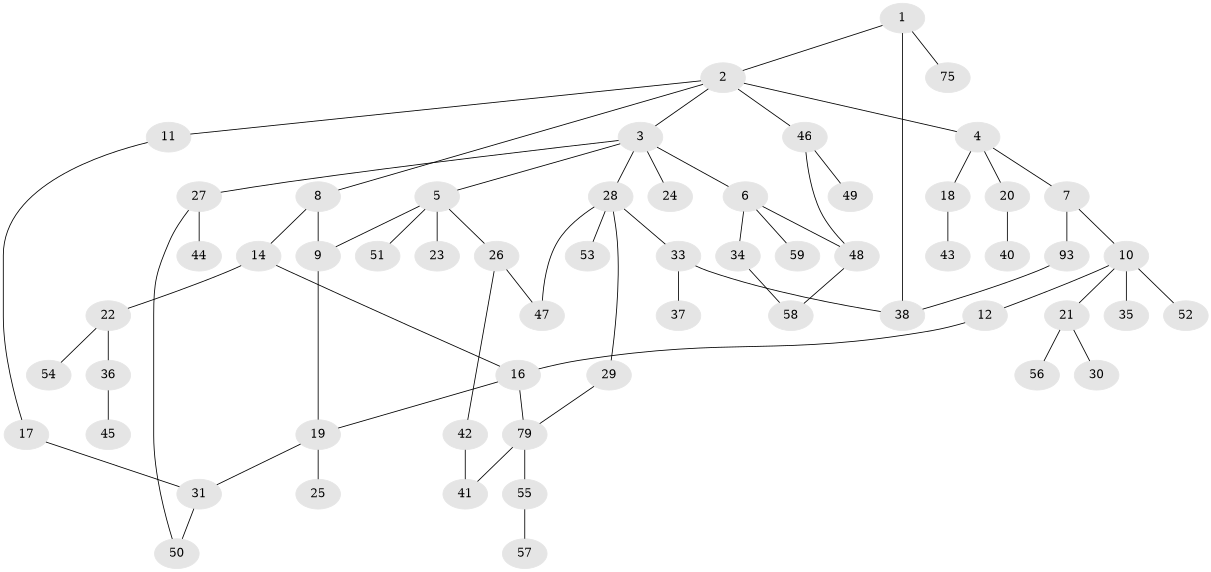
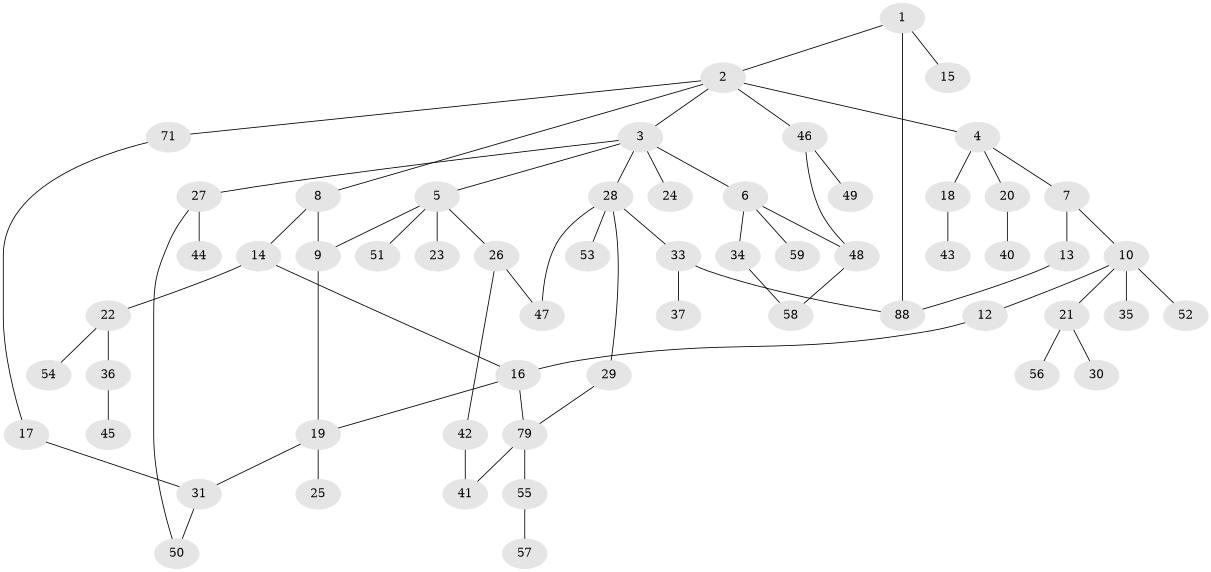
node "75": label "75" -> "15"
node "11": label "11" -> "71"
node "93": label "93" -> "13"
node "38": label "38" -> "88"
